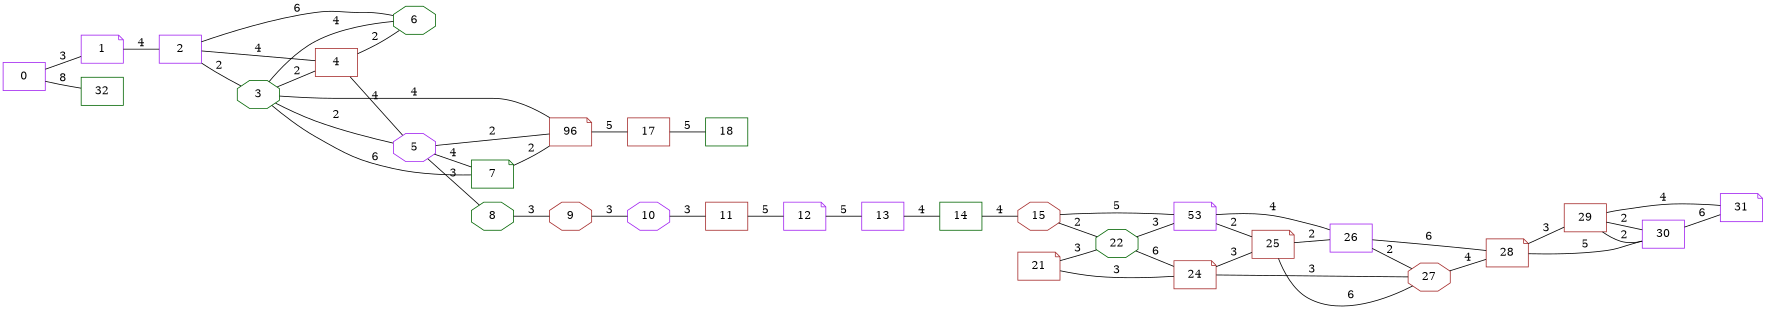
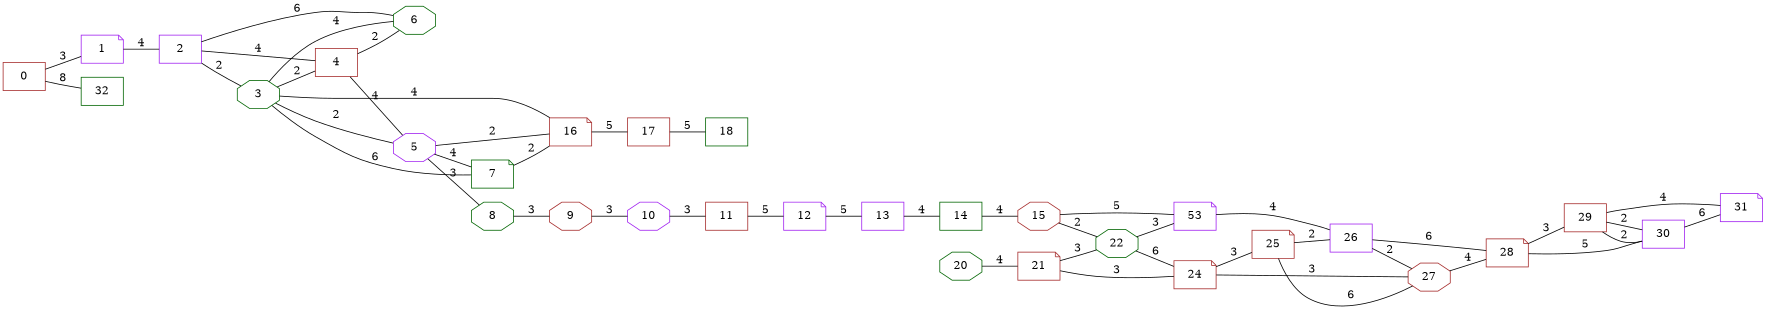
node "0": color purple -> brown
node "96": label "96" -> "16"
edge "53" -- "25": removed, label "2"
node "20": added
